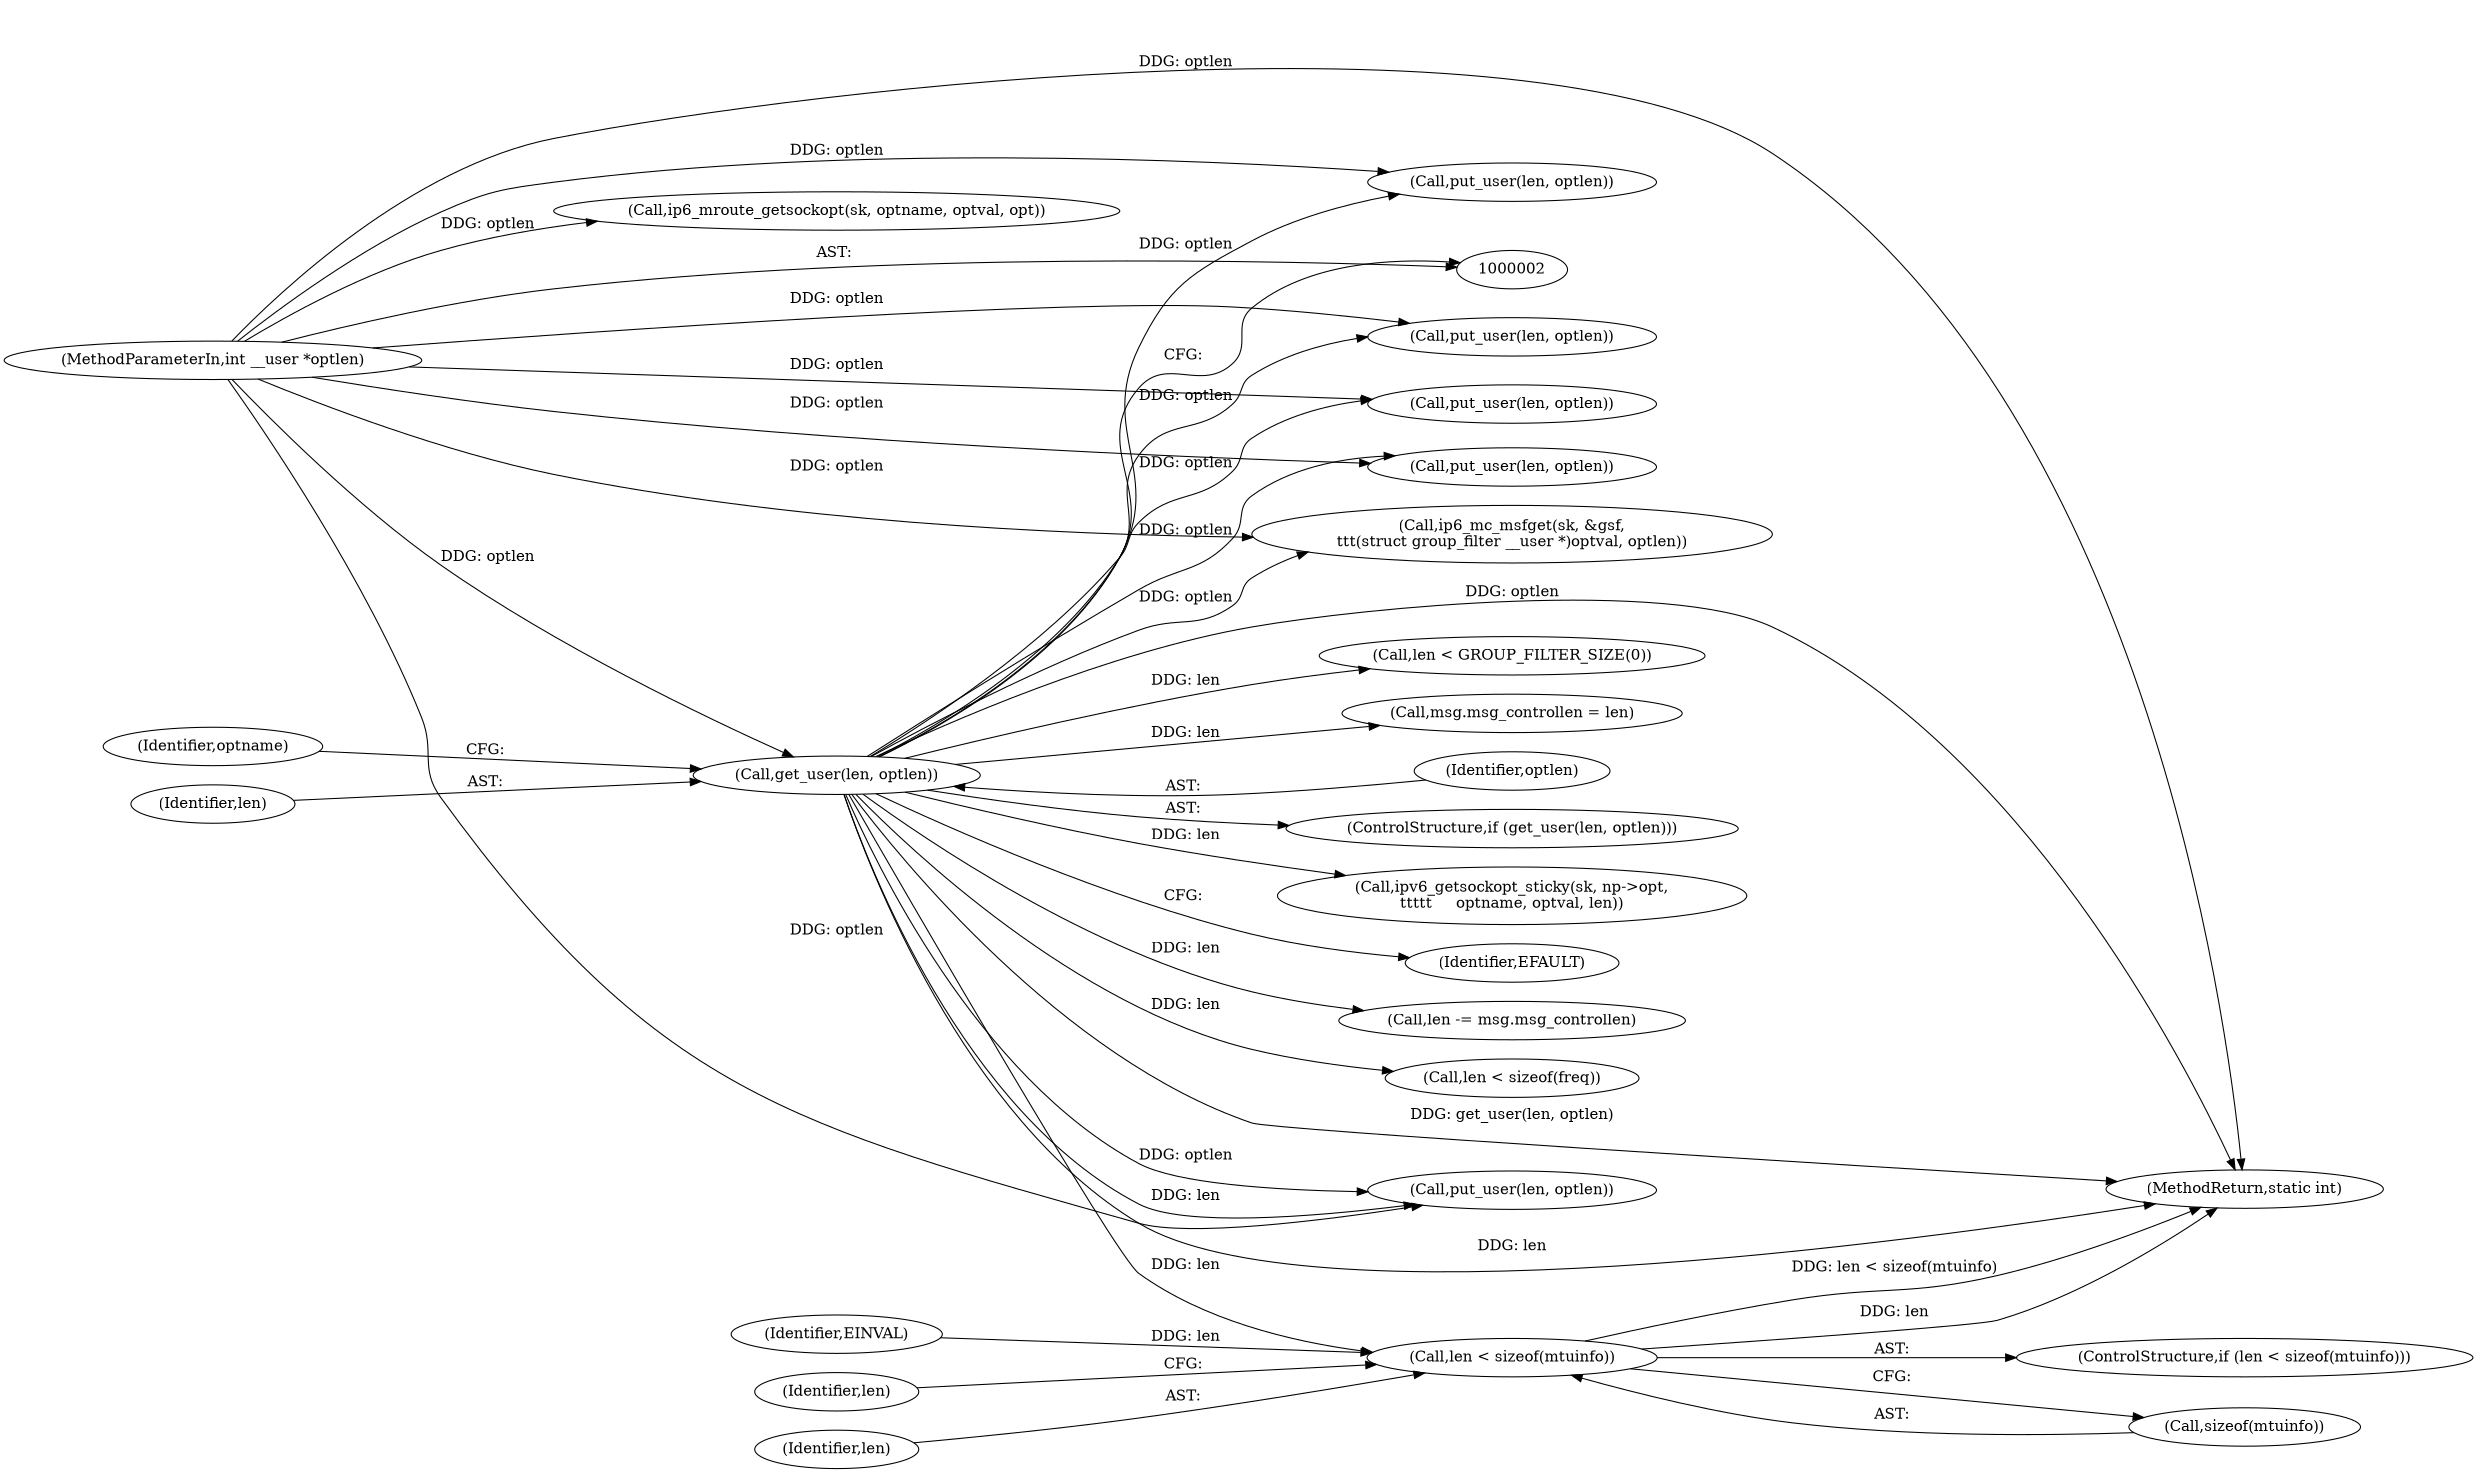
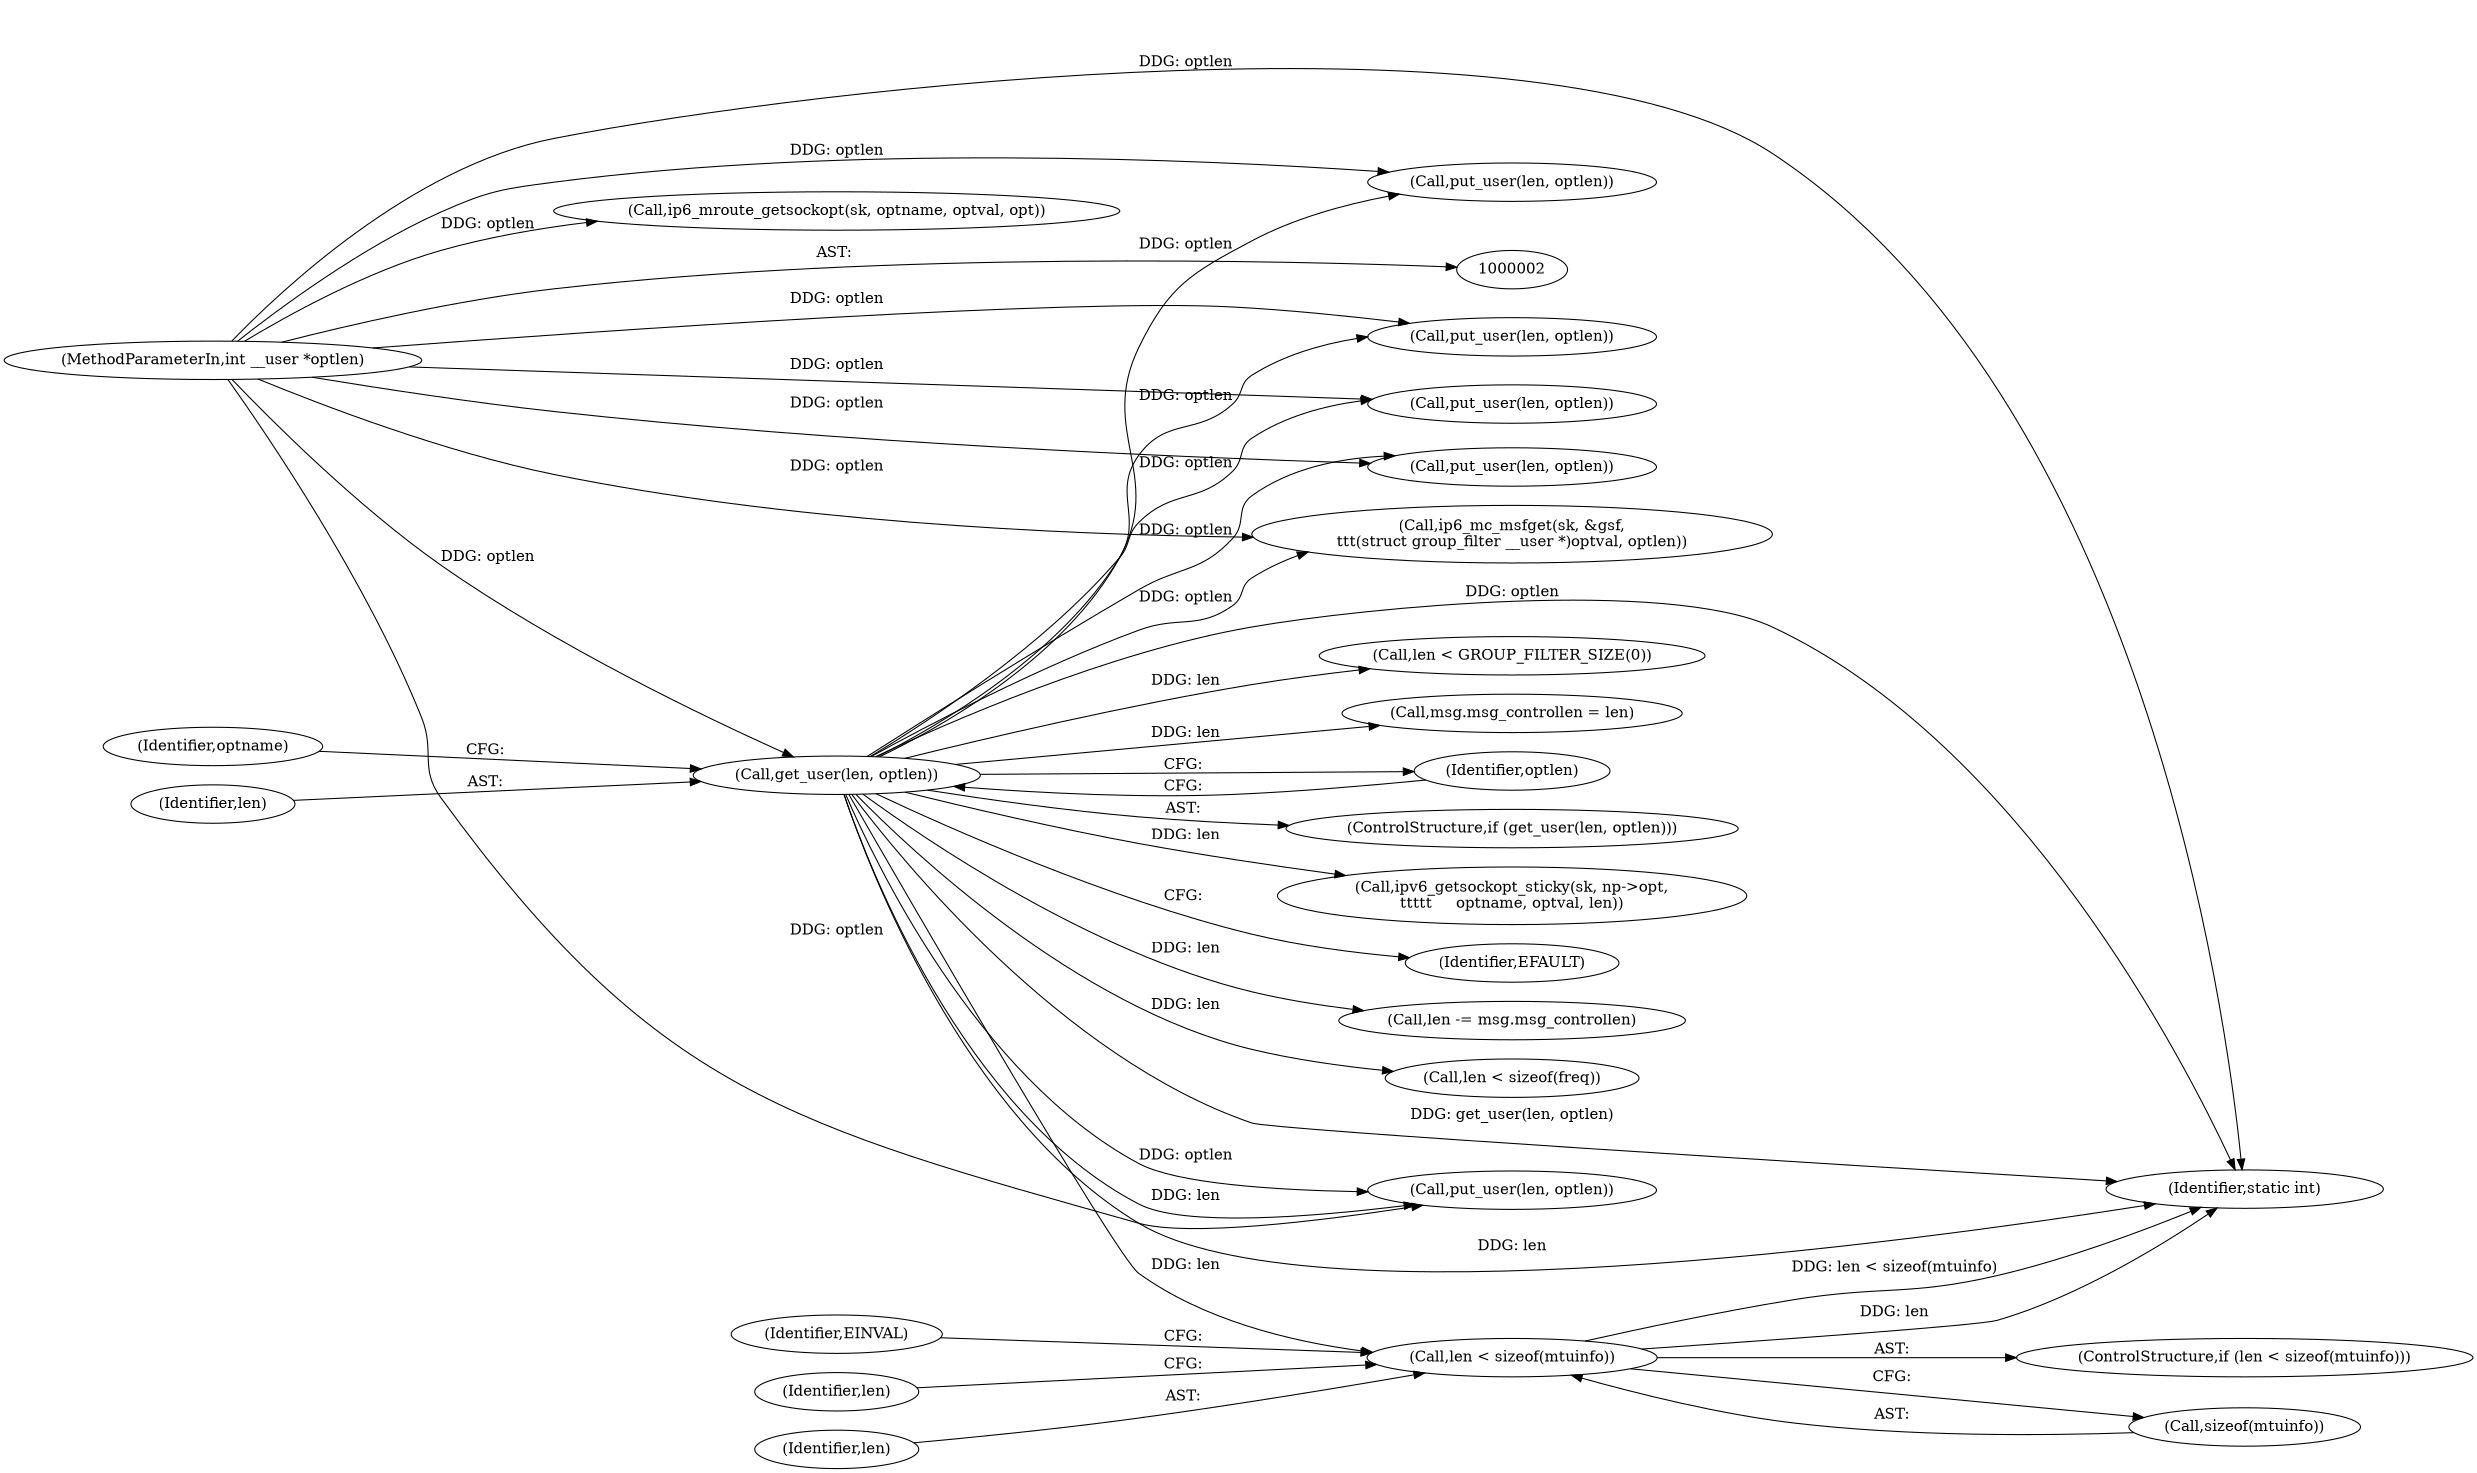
edge "(Call,get_user(len, optlen))" -> "1000002": now "(Call,get_user(len, optlen))" -> "(Identifier,optlen)"
edge "(Identifier,optlen)" -> "(Call,get_user(len, optlen))": label "AST: " -> "CFG: "
node "(MethodReturn,static int)": label "(MethodReturn,static int)" -> "(Identifier,static int)"
edge "(Identifier,EINVAL)" -> "(Call,len < sizeof(mtuinfo))": label "DDG: len" -> "CFG: "
